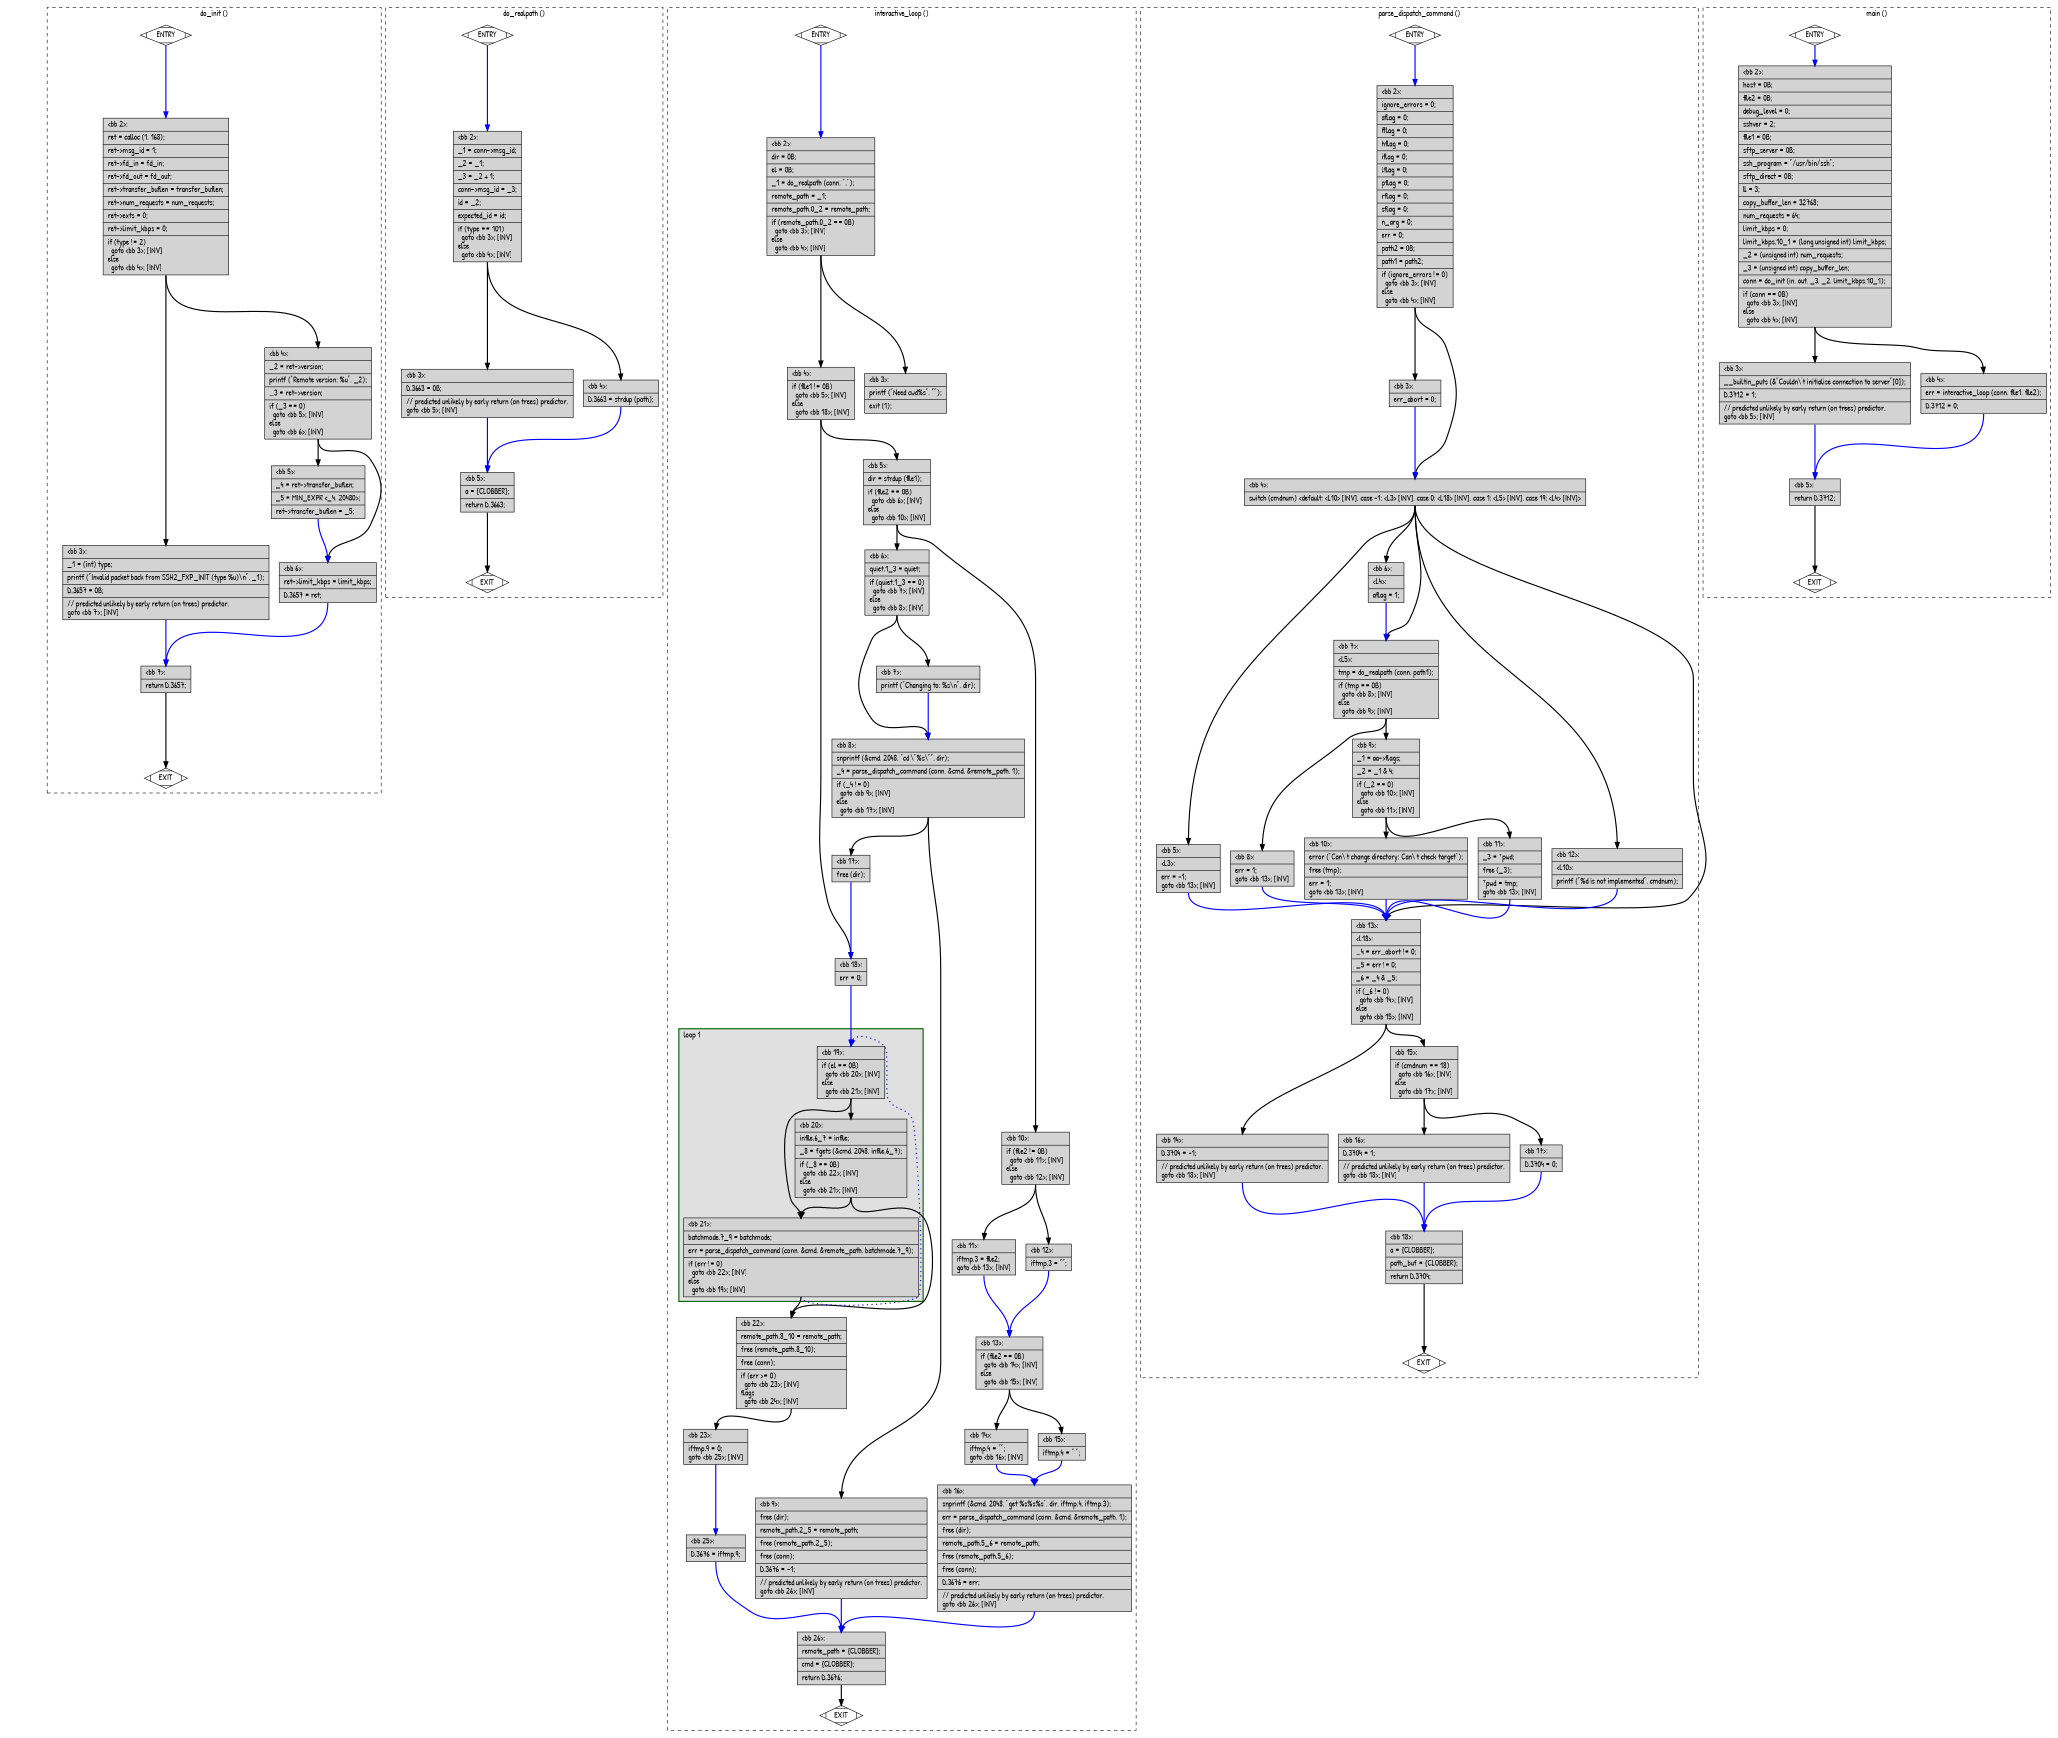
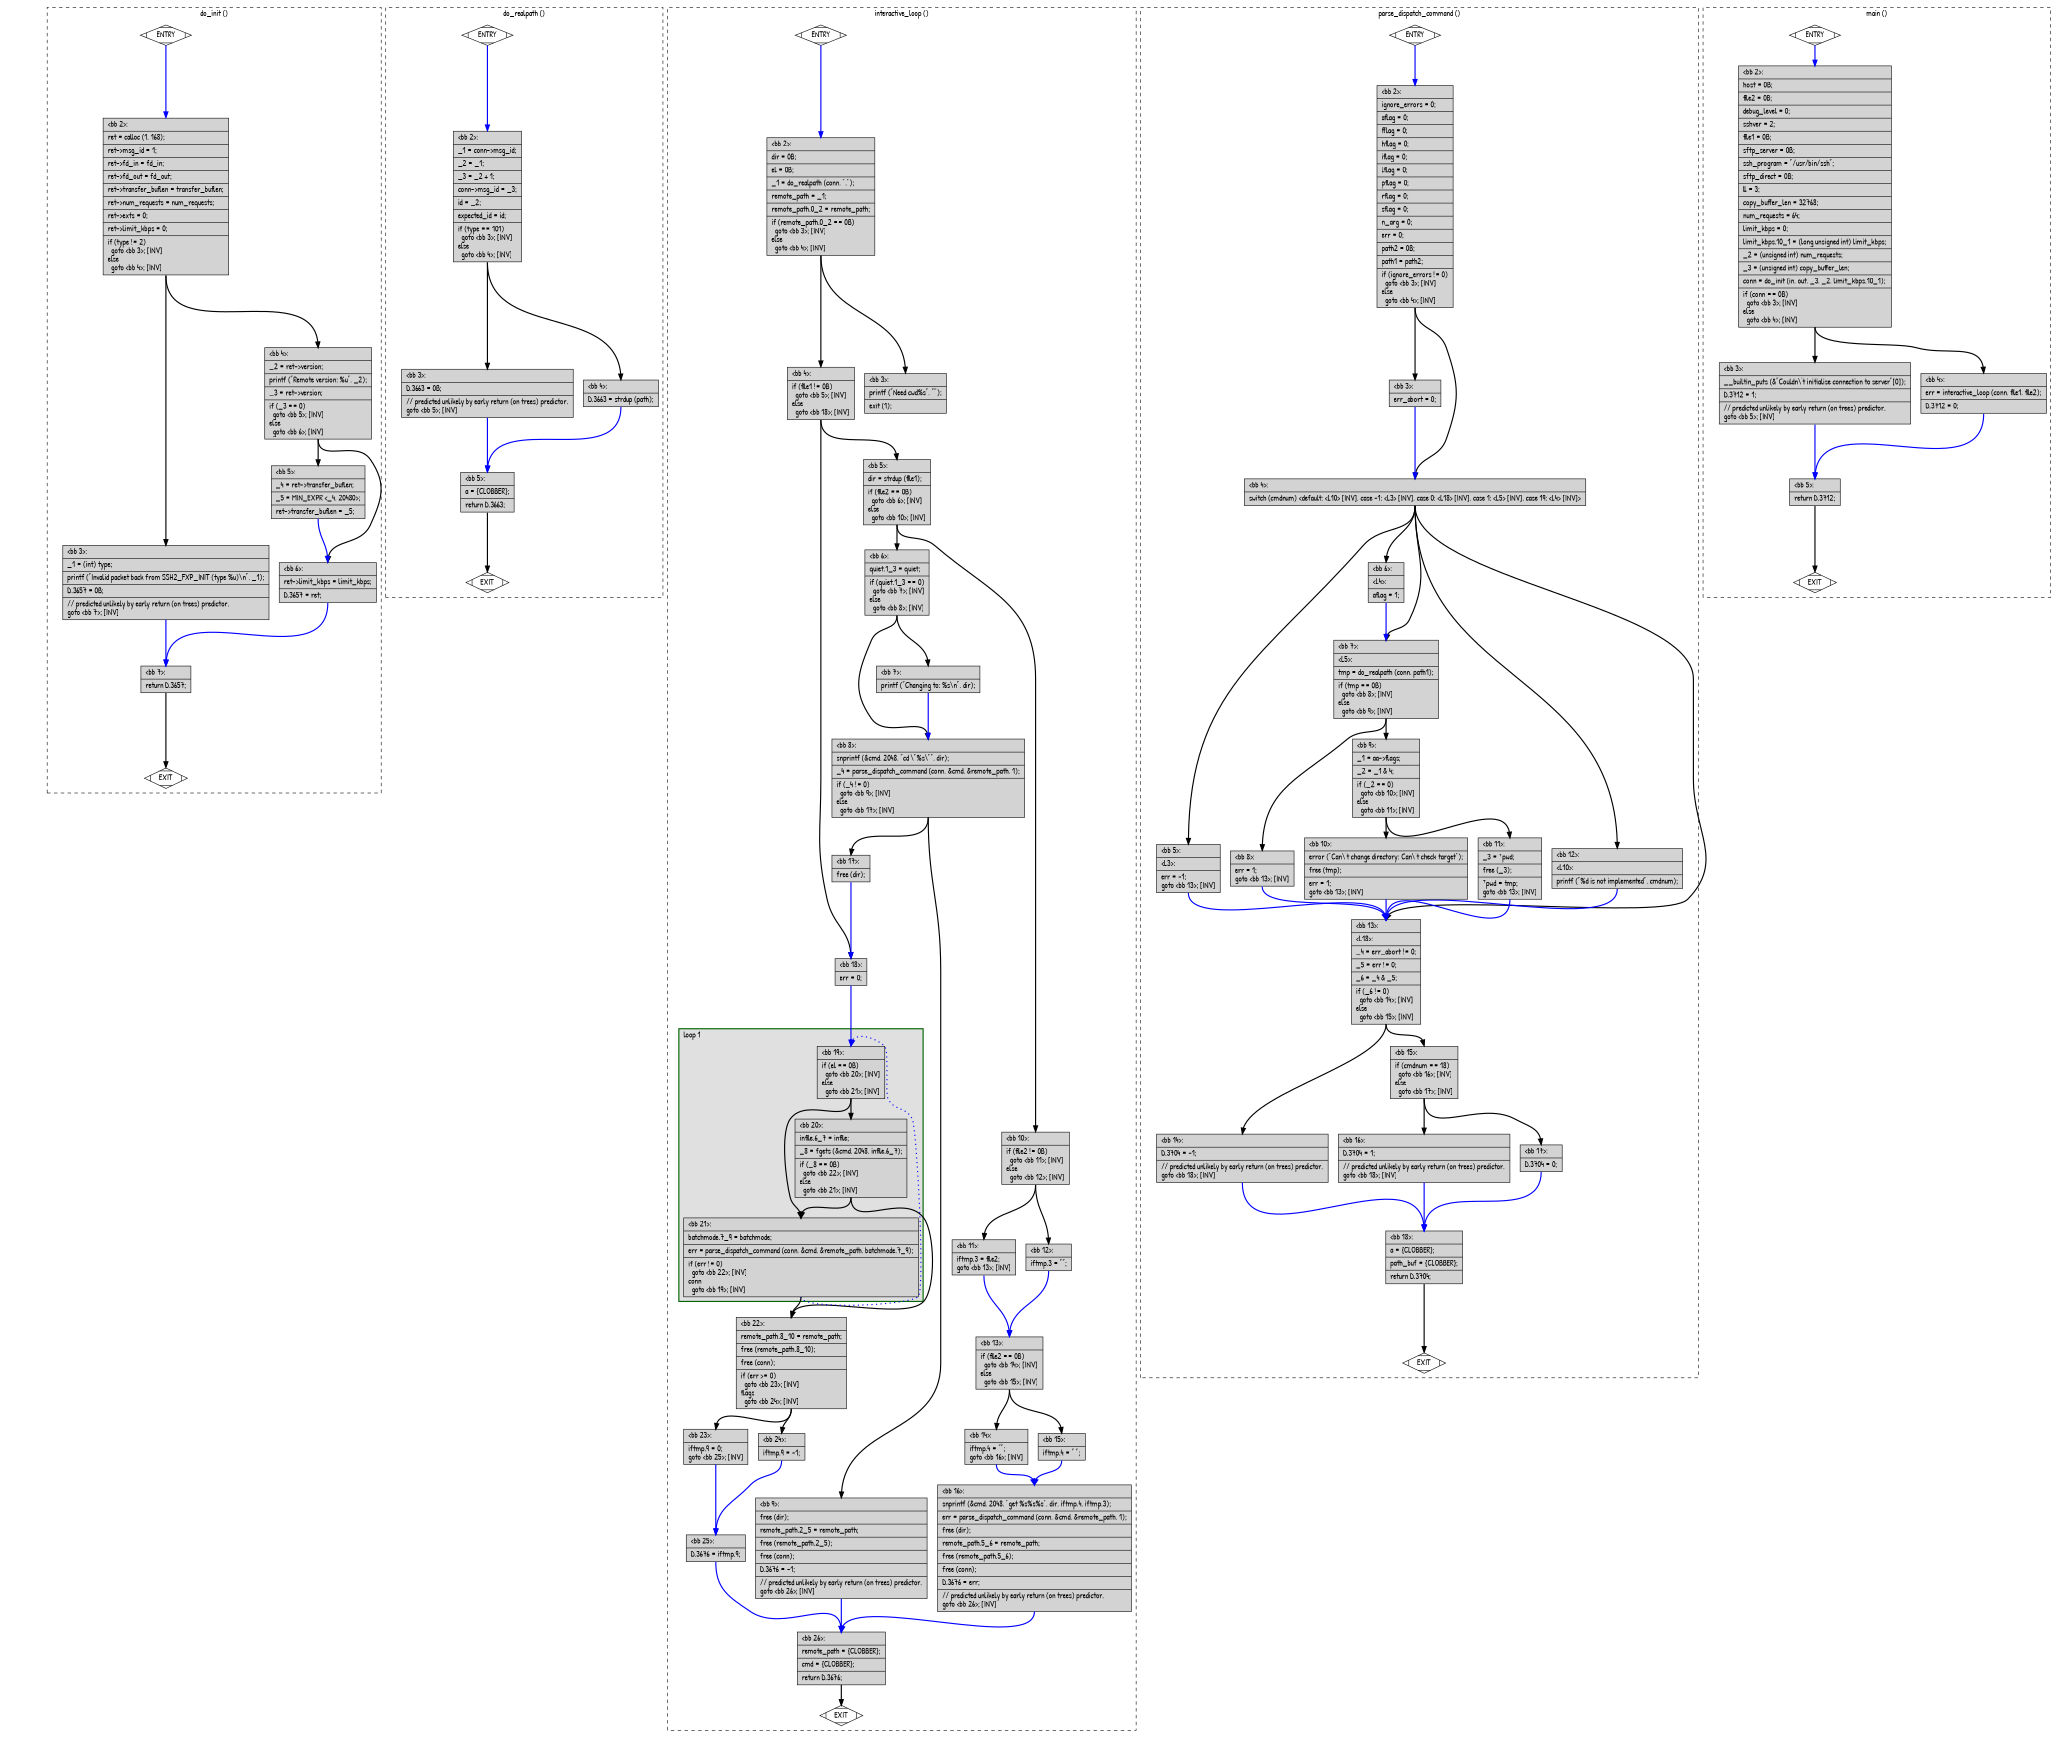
node "<bb 21>:": text "else" -> "conn"
node "<bb 24>:": added
